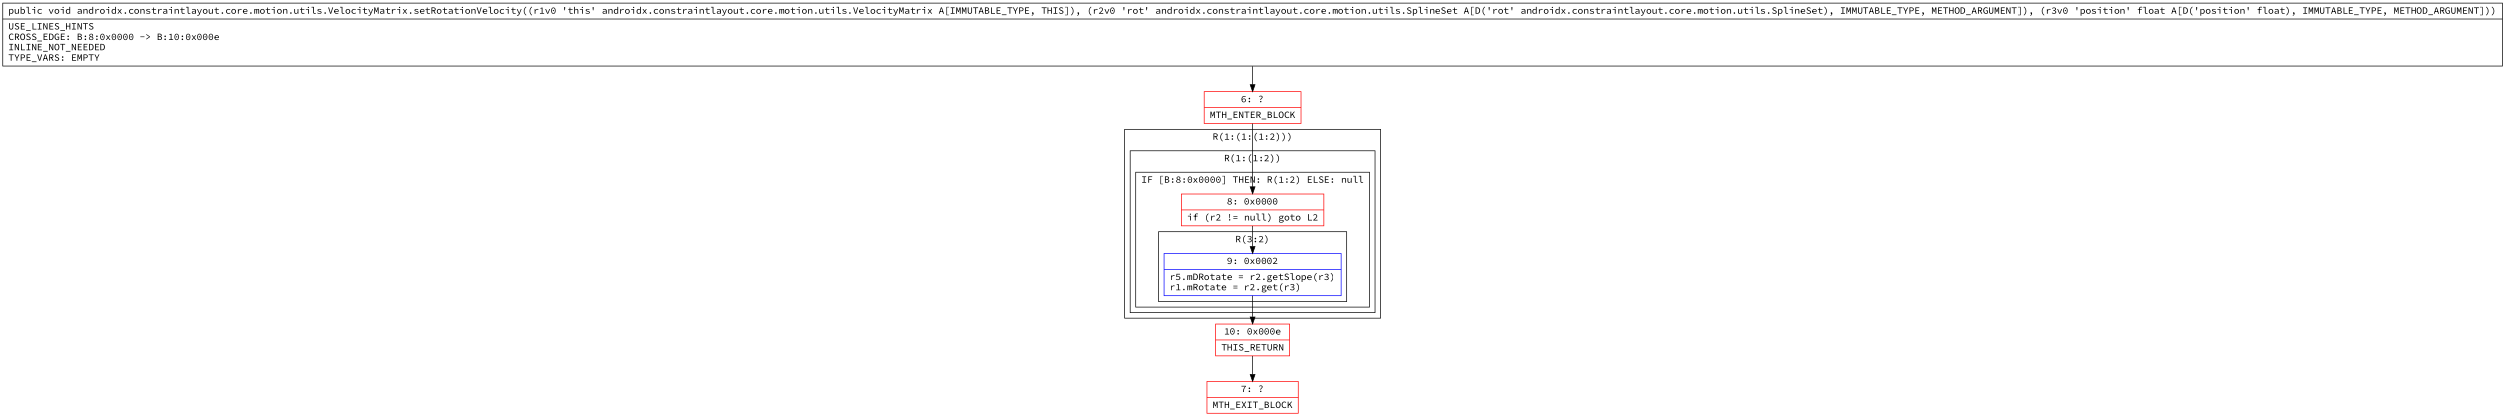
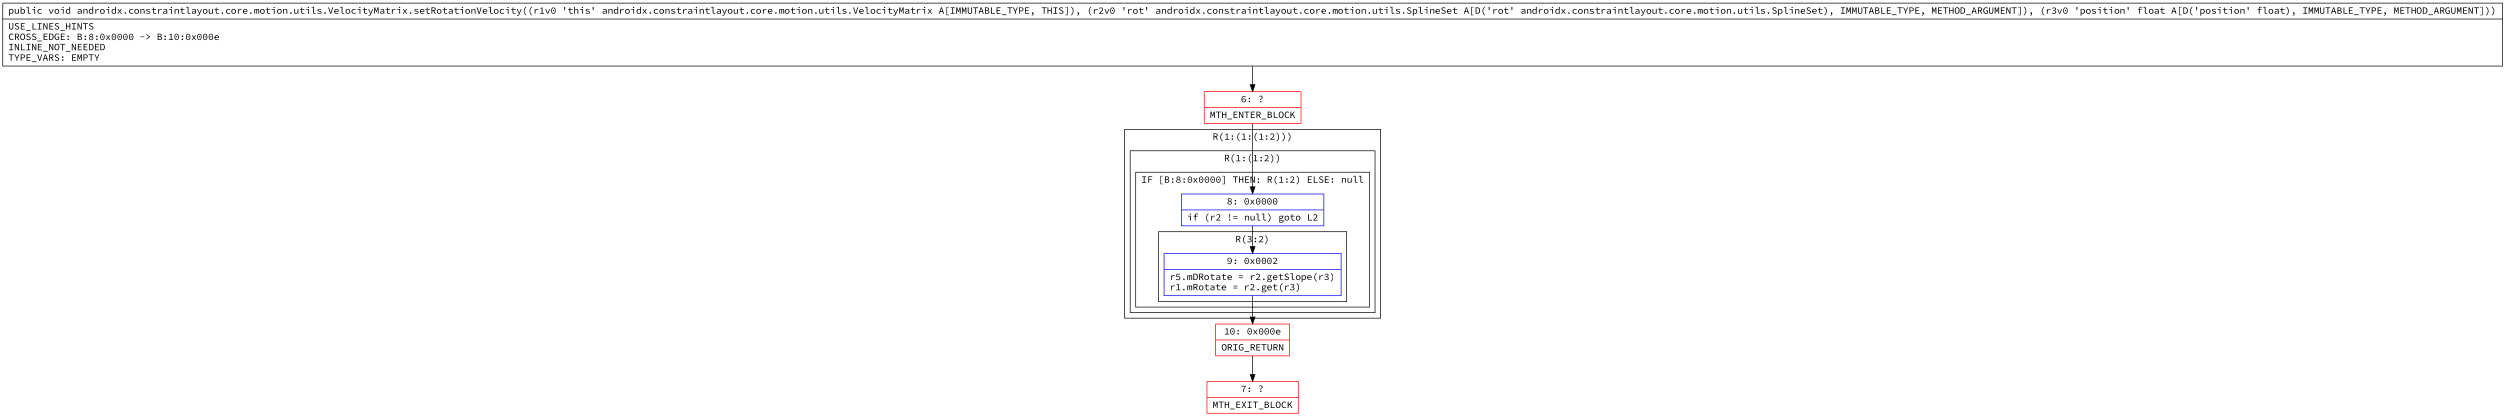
node "8: 0x0000": color red -> blue
node "10: 0x000e": text "THIS_RETURN" -> "ORIG_RETURN"
